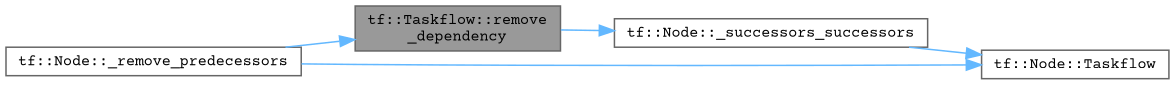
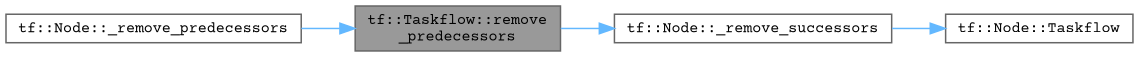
node "tf::Taskflow::remove _dependency": label "tf::Taskflow::remove _dependency" -> "tf::Taskflow::remove _predecessors"
node "tf::Node::_successors_successors": label "tf::Node::_successors_successors" -> "tf::Node::_remove_successors"
edge "tf::Node::_remove_predecessors" -> "tf::Node::Taskflow": removed
